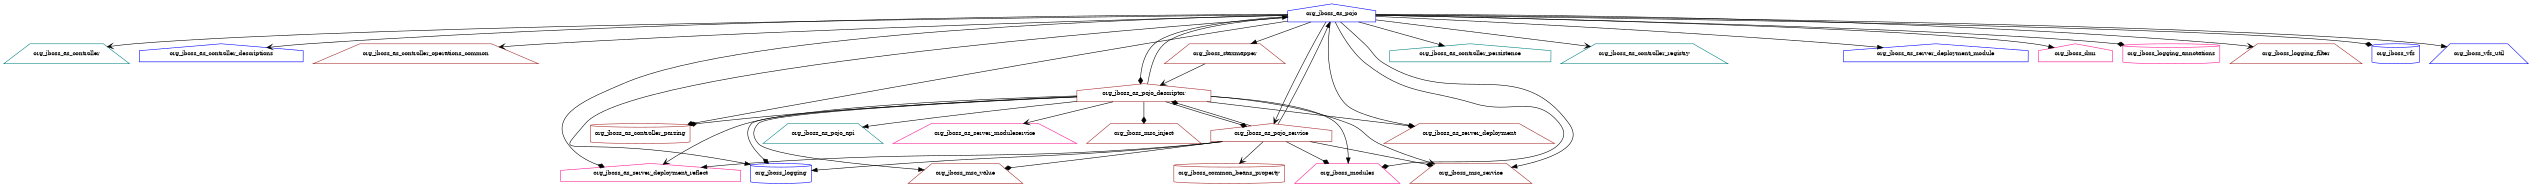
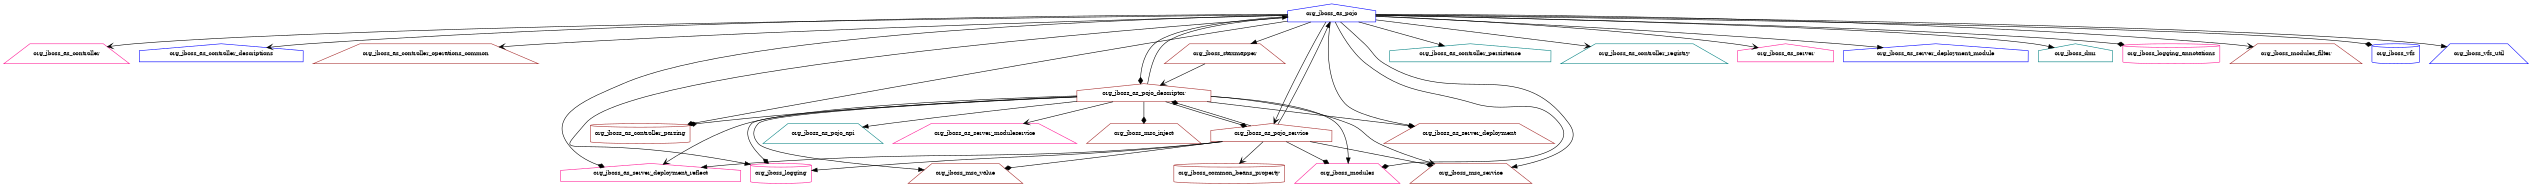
node "org_jboss_as_controller": color teal -> deeppink
node "org_jboss_as_server": added
node "org_jboss_dmr": color deeppink -> teal
node "org_jboss_logging_filter": label "org_jboss_logging_filter" -> "org_jboss_modules_filter"
node "org_jboss_logging": color blue -> deeppink
